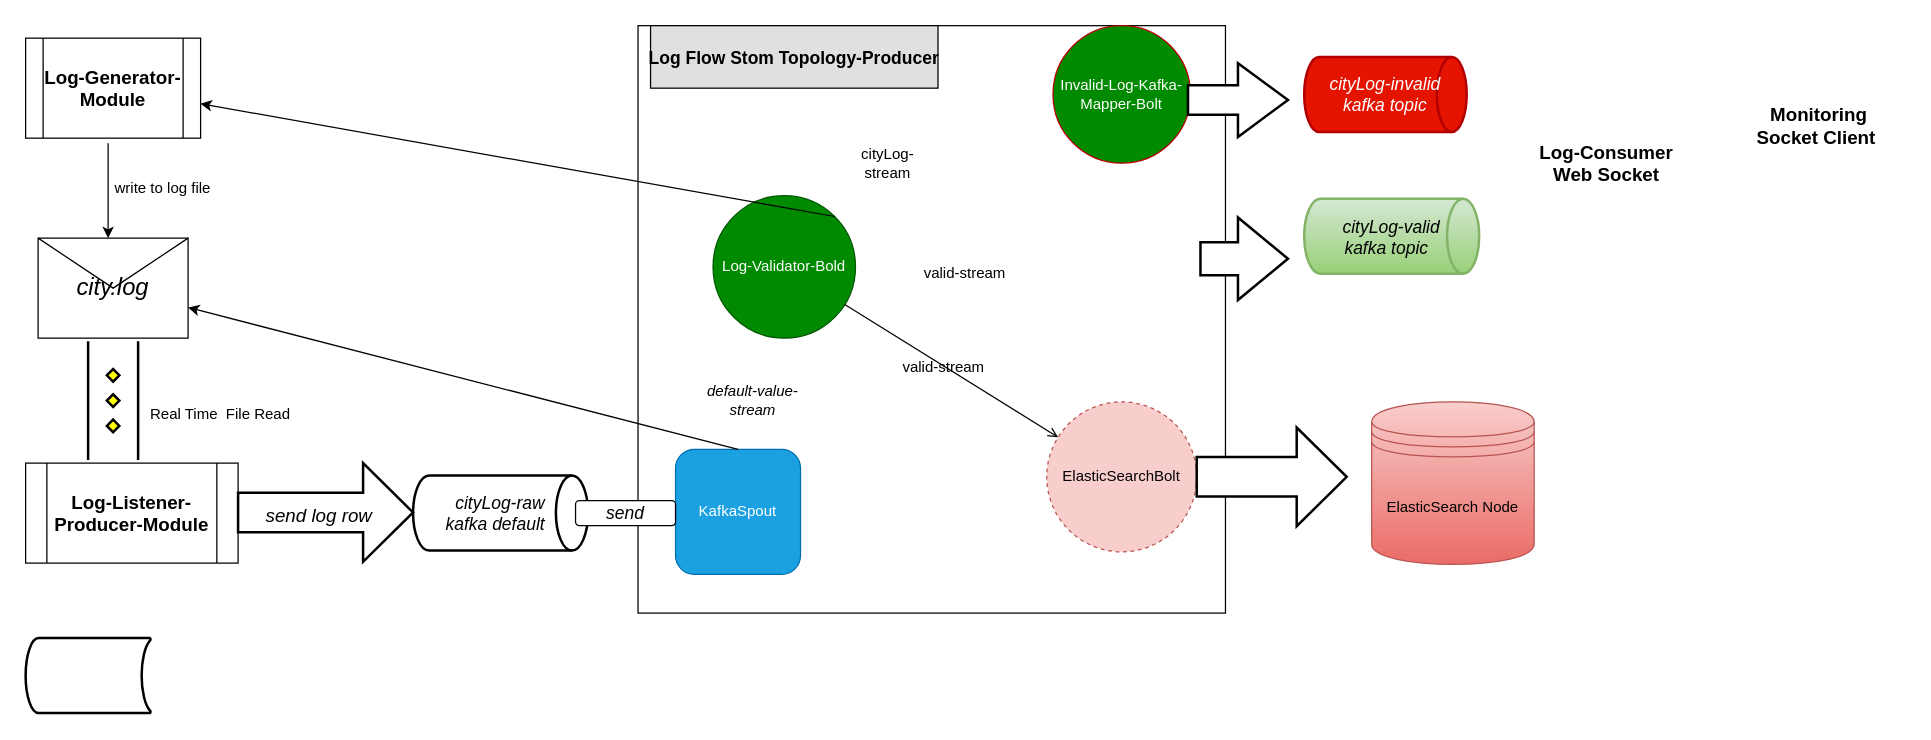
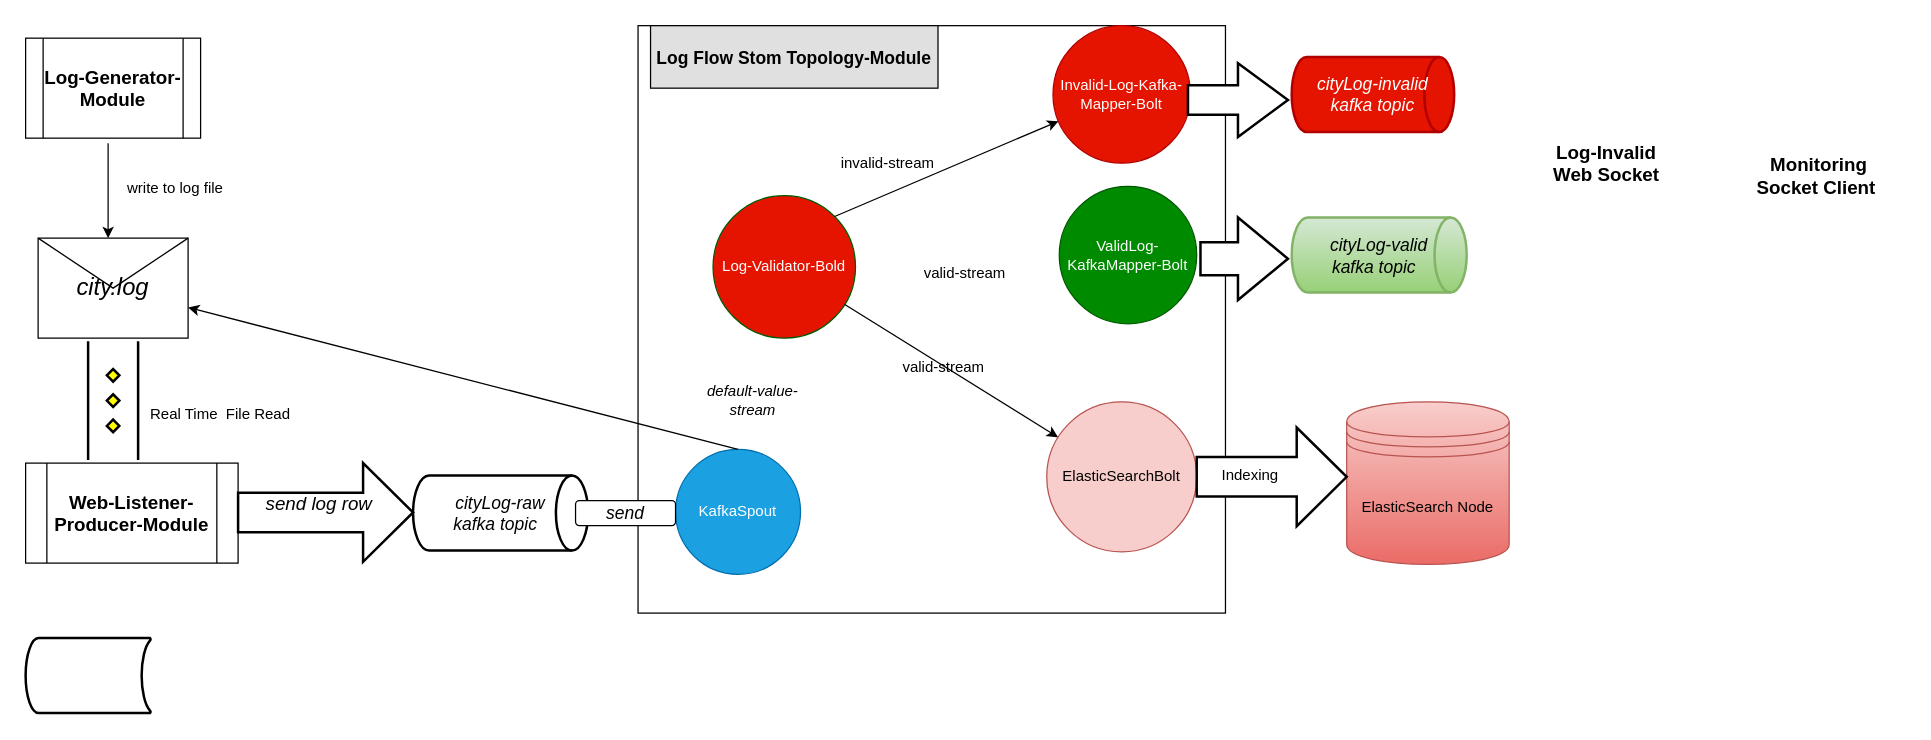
node "Log Flow Stom Topology-Producer": label "Log Flow Stom Topology-Producer" -> "Log Flow Stom Topology-Module"
node "Invalid-Log-Kafka-Mapper-Bolt": fillcolor #008a00 -> #e51400
node "cityLog-invalid kafka topic": moved (1386, 94) -> (1373, 94)
node "Monitoring Socket Client": moved (1819, 126) -> (1819, 176)
edge "Log-Validator-Bold" -> "Log-Generator-Module": now "Log-Validator-Bold" -> "Invalid-Log-Kafka-Mapper-Bolt"
node "cityLog-stream": label "cityLog-stream" -> "invalid-stream"
node "Log-Consumer Web Socket": label "Log-Consumer Web Socket" -> "Log-Invalid Web Socket"
node "write to log file": moved (163, 188) -> (176, 188)
node "cityLog-valid kafka topic": moved (1392, 236) -> (1379, 255)
node "ValidLog-KafkaMapper-Bolt": added
node "Log-Validator-Bold": fillcolor #008a00 -> #e51400
edge "Log-Validator-Bold" -> "ElasticSearchBolt": arrowhead open -> classic
node "Indexing": added
node "ElasticSearchBolt": style dashed -> solid
node "ElasticSearch Node": moved (1453, 483) -> (1428, 483)
node "KafkaSpout": shape rounded rectangle -> ellipse
node "Log-Listener-Producer-Module": label "Log-Listener-Producer-Module" -> "Web-Listener-Producer-Module"
node "cityLog-raw kafka default": label "cityLog-raw kafka default" -> "cityLog-raw kafka topic"
node "send log row": moved (319, 516) -> (319, 503)
